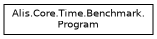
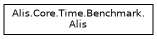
node "Alis.Core.Time.Benchmark. Program": label "Alis.Core.Time.Benchmark. Program" -> "Alis.Core.Time.Benchmark. Alis"
